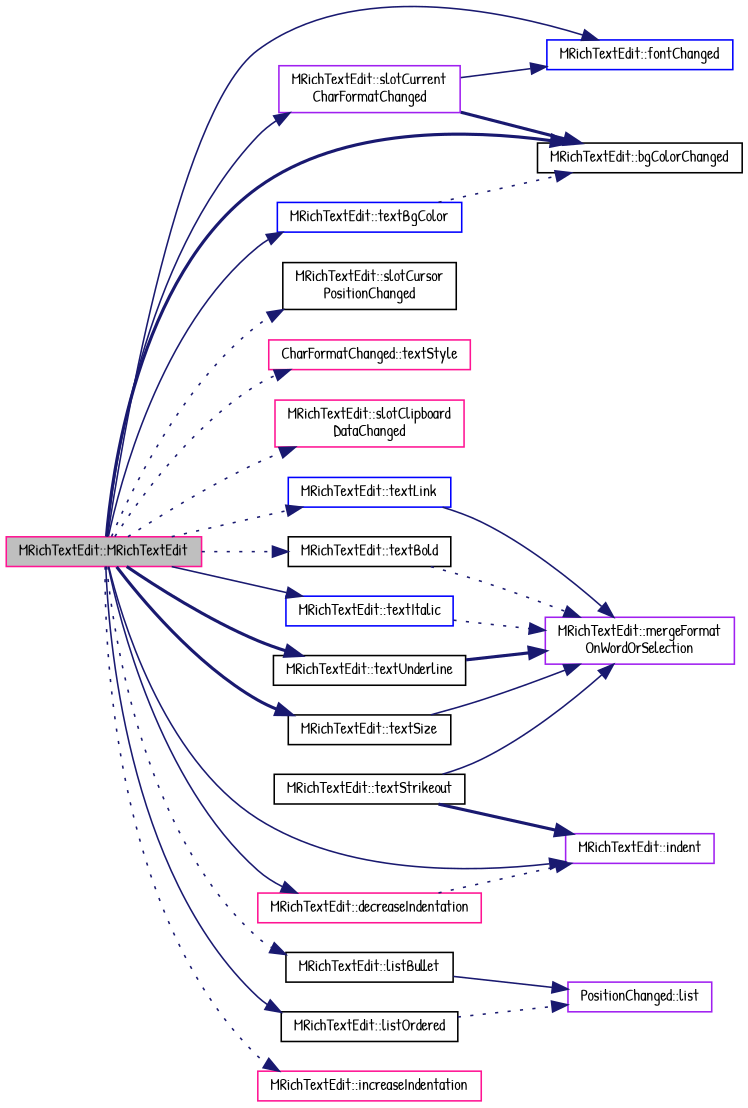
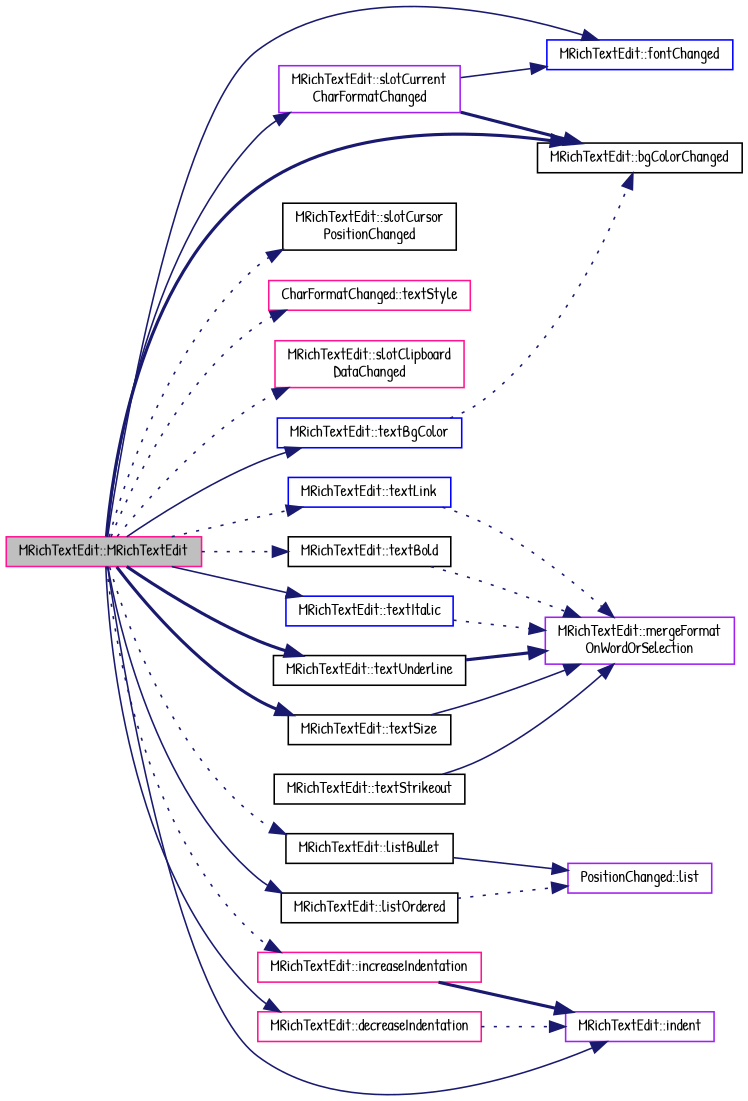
edge "MRichTextEdit::textLink" -> "MRichTextEdit::mergeFormat OnWordOrSelection": style solid -> dotted
edge "MRichTextEdit::textStrikeout" -> "MRichTextEdit::indent": now "MRichTextEdit::increaseIndentation" -> "MRichTextEdit::indent"
